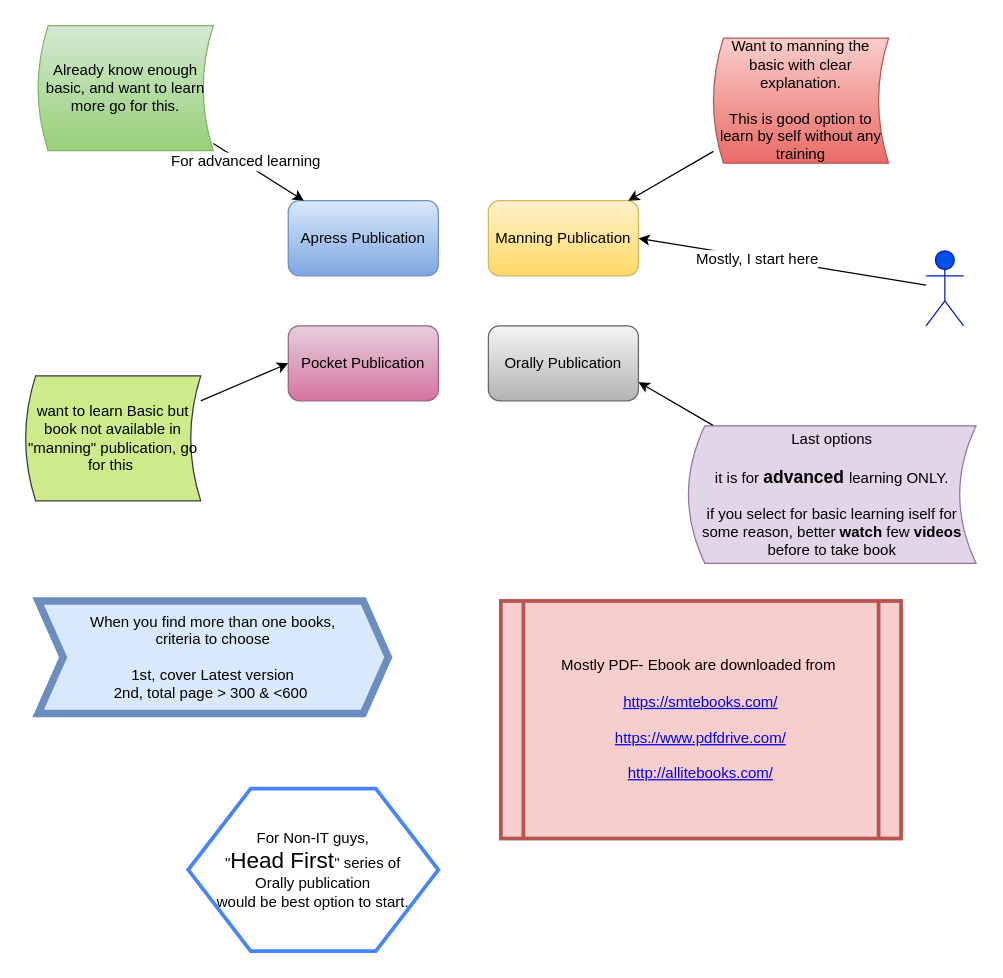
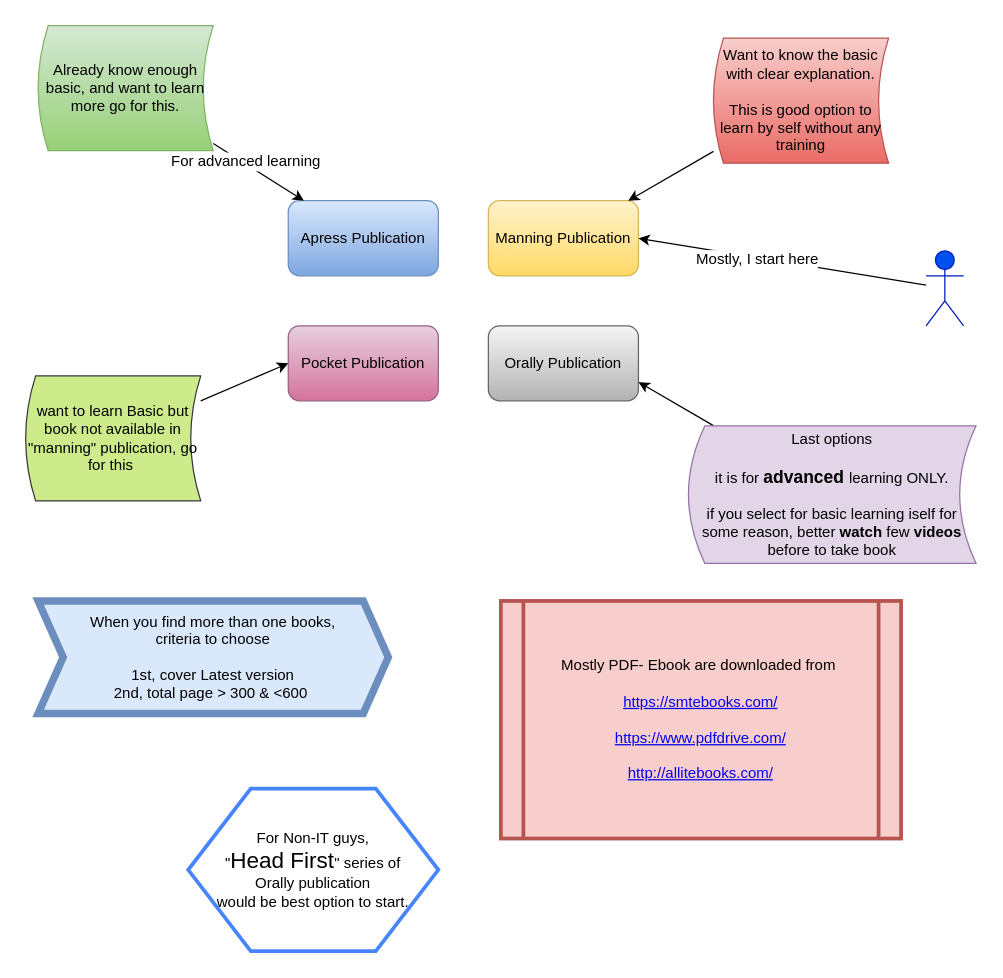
node "Want to manning the basic with clear explanation. This is good option to learn by self without any training": label "Want to manning the basic with clear explanation. This is good option to learn by self without any training" -> "Want to know the basic with clear explanation. This is good option to learn by self without any training"
